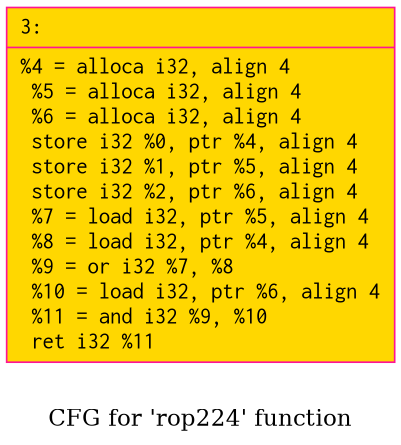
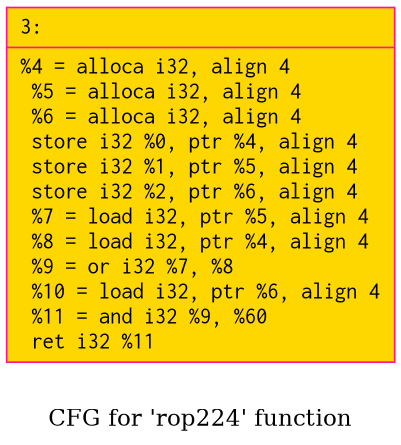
node "3:": text "%11 = and i32 %9, %10" -> "%11 = and i32 %9, %60"
